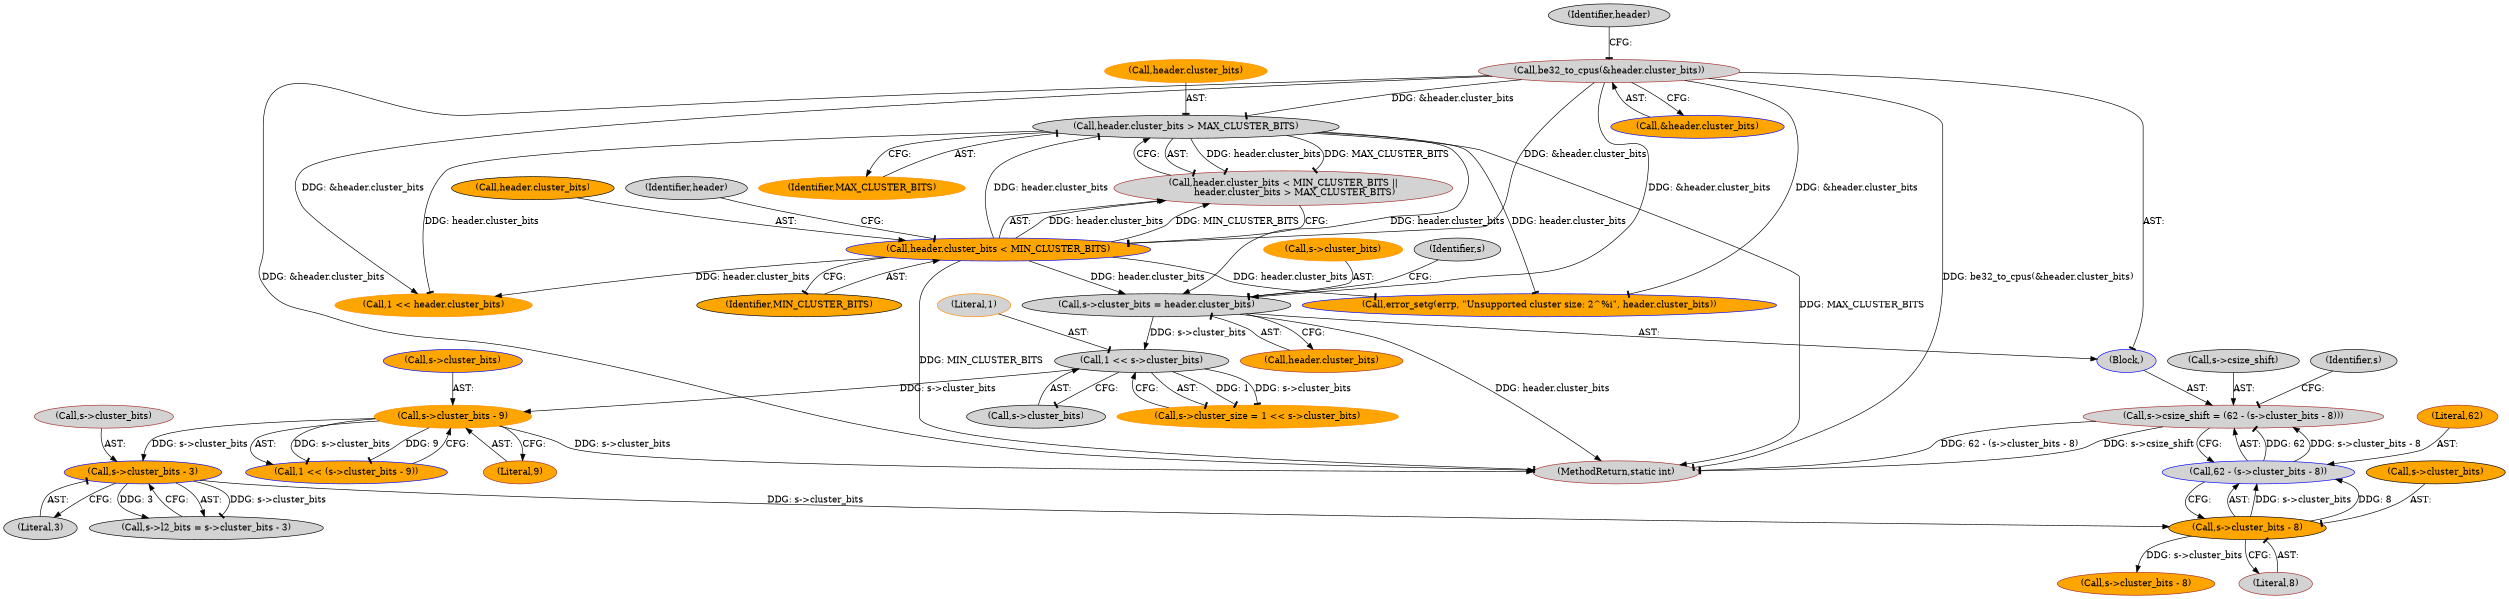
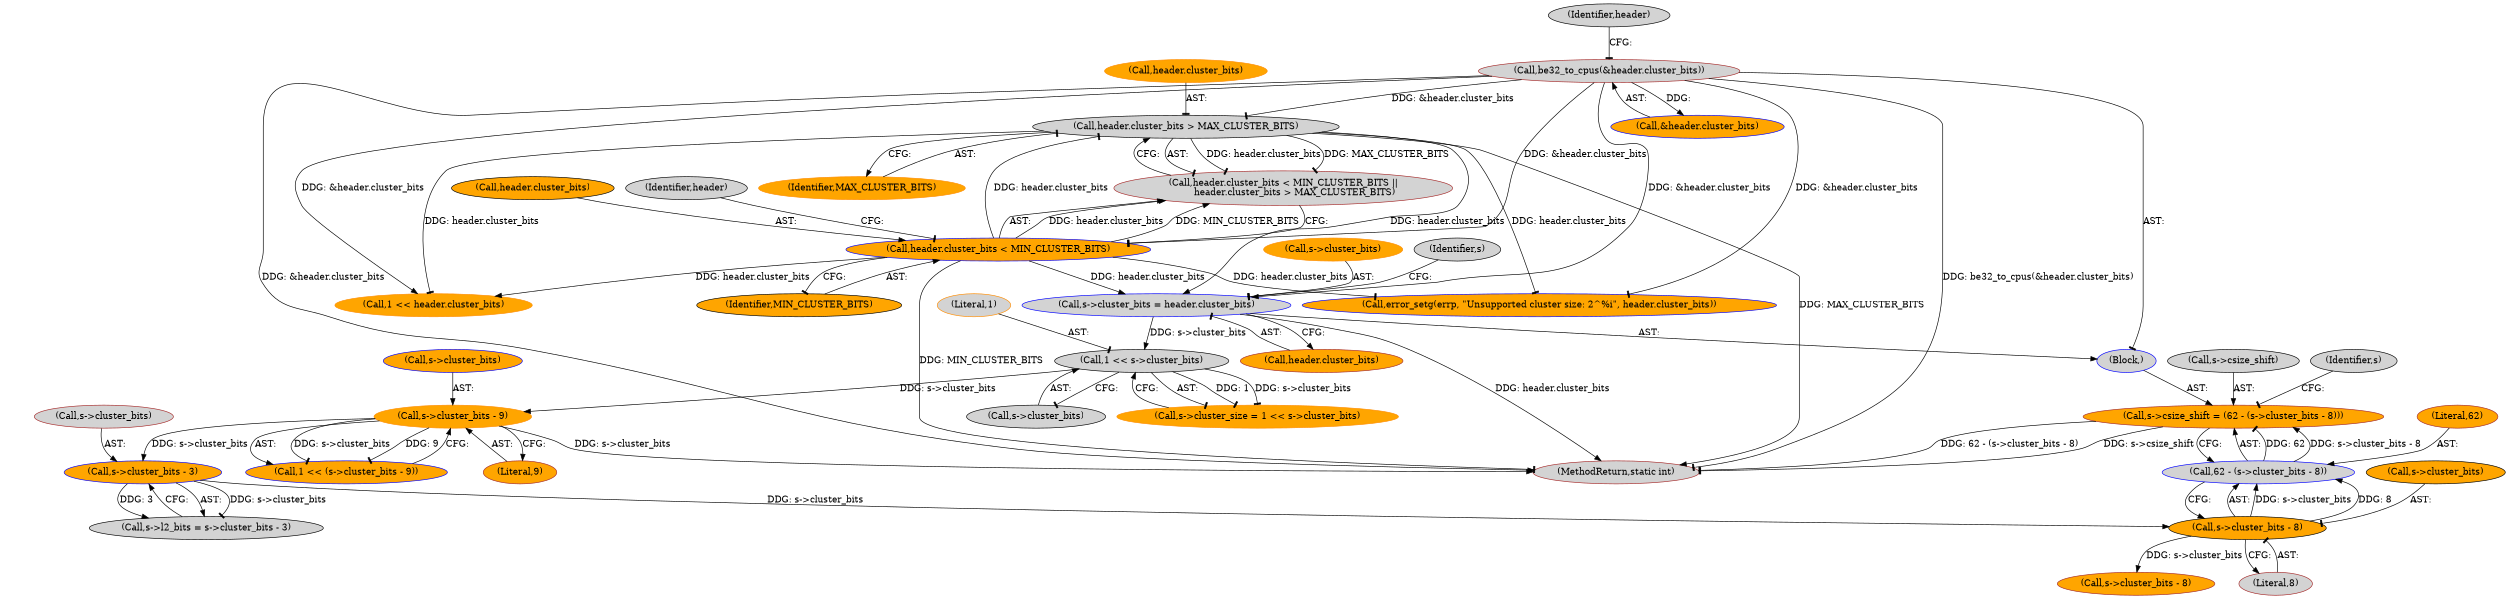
edge "(Call,be32_to_cpus(&header.cluster_bits))" -> "(Call,&header.cluster_bits)": label "CFG: " -> "DDG: "
node "(Call,s->cluster_bits = header.cluster_bits)": color black -> blue
node "(Call,s->csize_shift = (62 - (s->cluster_bits - 8)))": fillcolor lightgrey -> orange
node "(Literal,3)": removed
